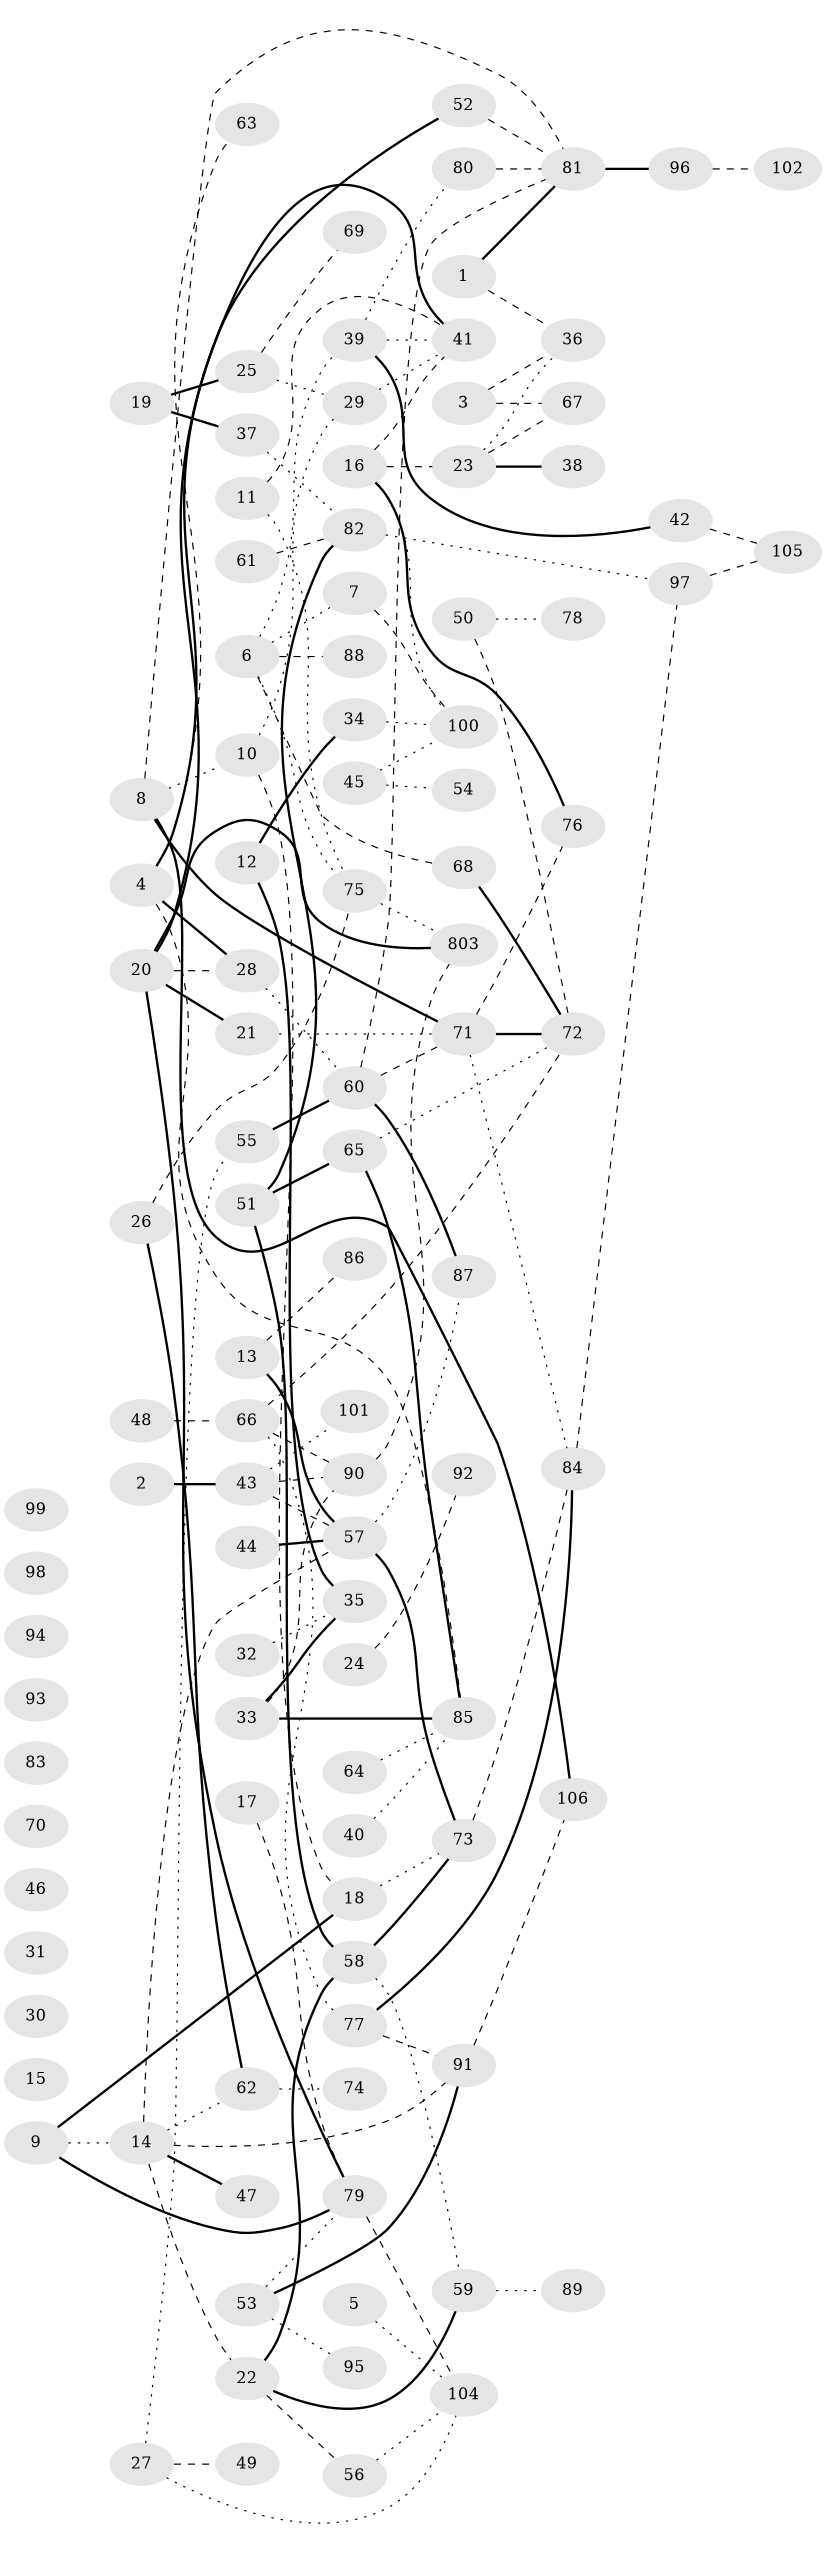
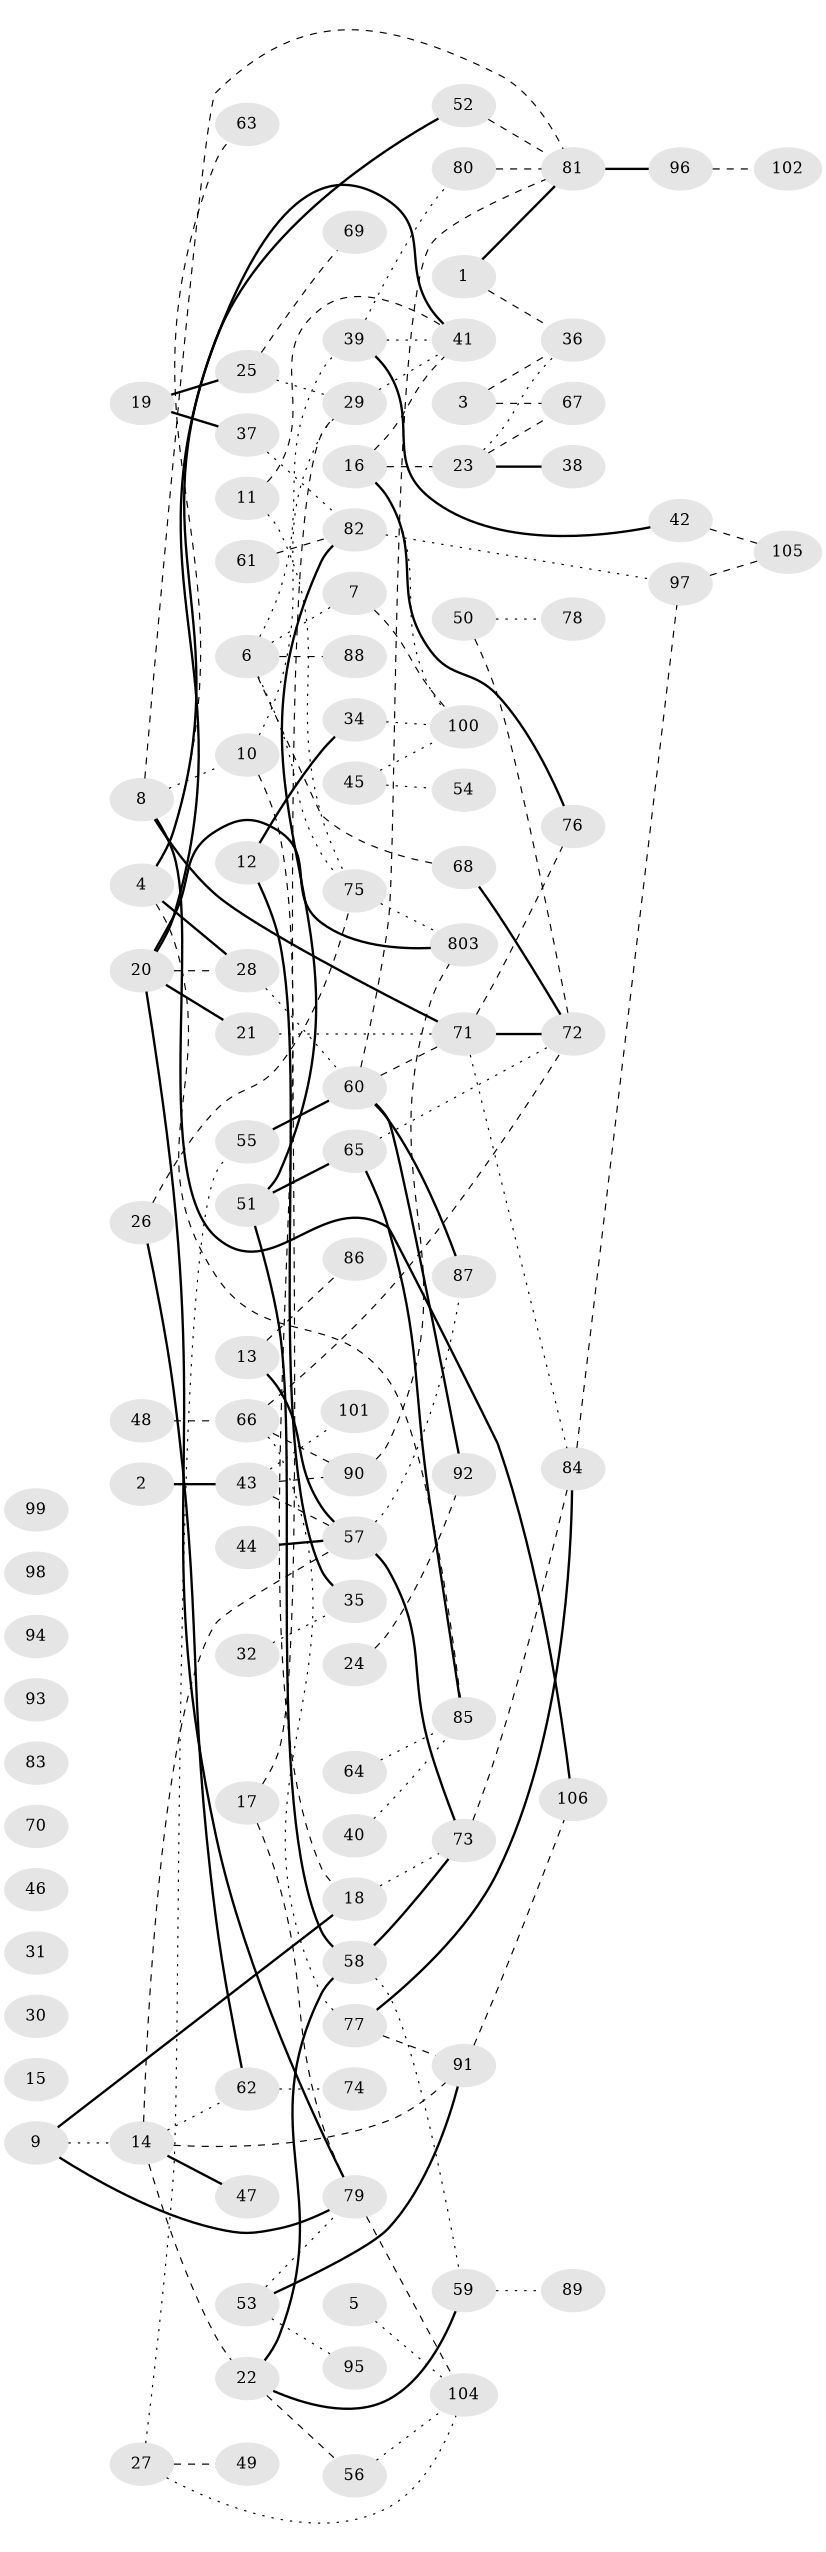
edge "29" -- "17": added
edge "60" -- "92": added
node "33": removed
